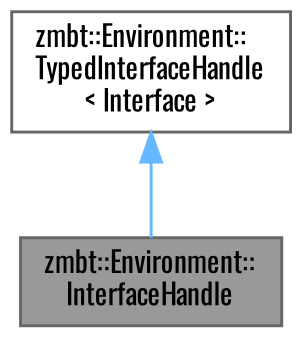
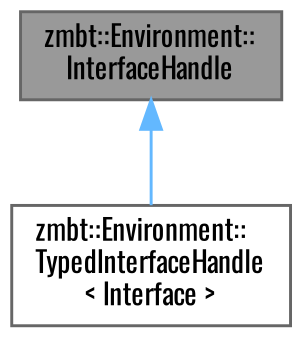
edge "zmbt::Environment:: InterfaceHandle" -> "zmbt::Environment:: TypedInterfaceHandle < Interface >": reversed
